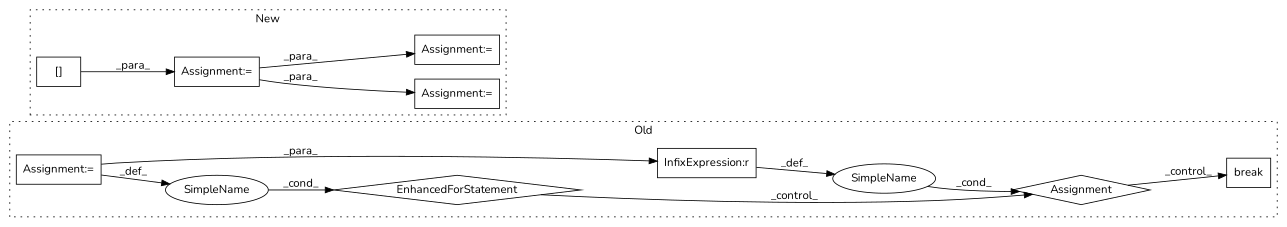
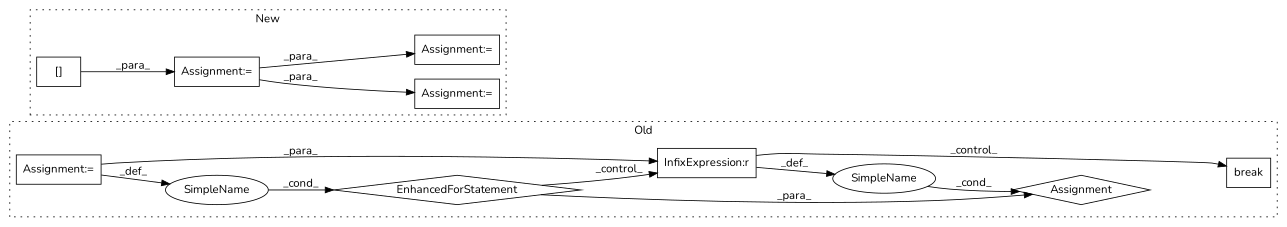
edge "EnhancedForStatement" -> "InfixExpression:r": added, label "_control_"
edge "Assignment" -> "break": now "InfixExpression:r" -> "break"
edge "EnhancedForStatement" -> "Assignment": label "_control_" -> "_para_"
